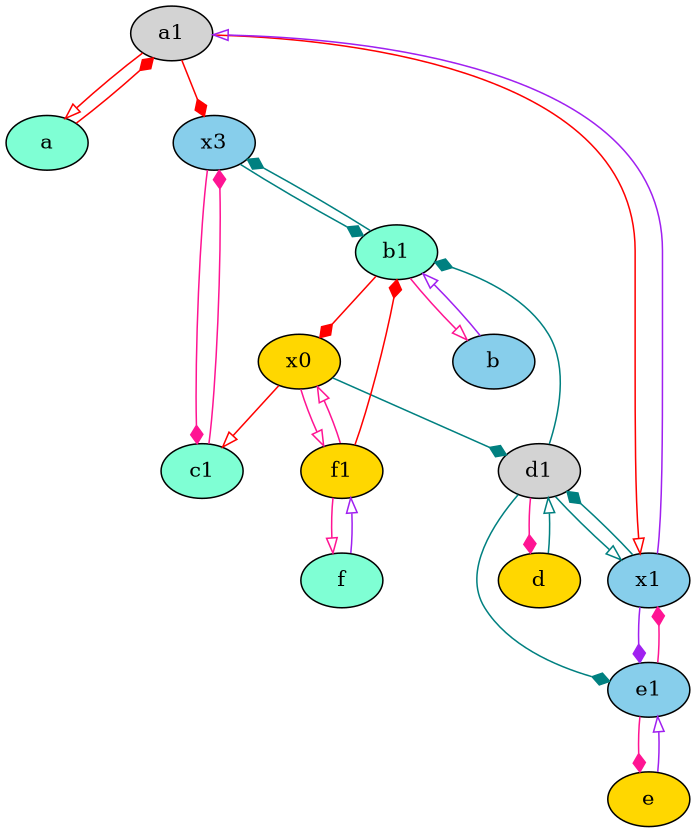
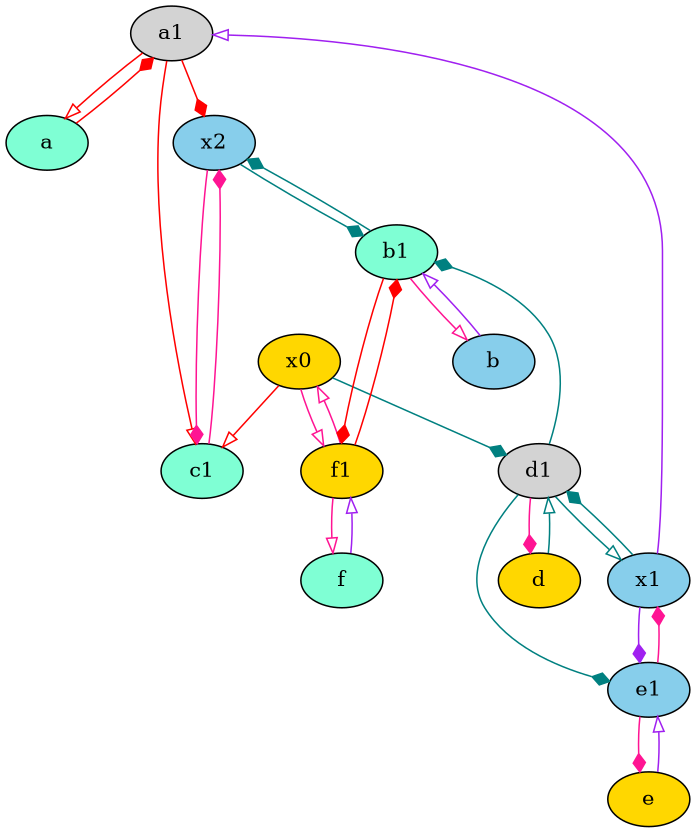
node "x3": label "x3" -> "x2"
edge "a1" -> "x1": now "a1" -> "c1"
edge "b1" -> "x0": now "b1" -> "f1"
